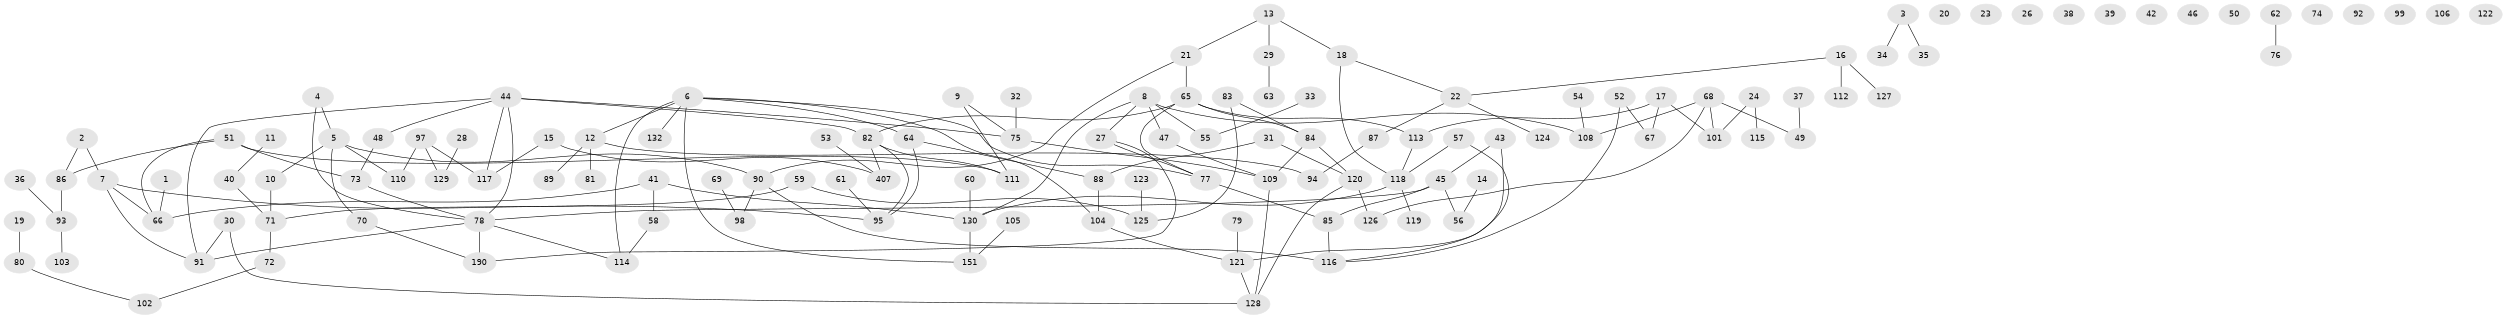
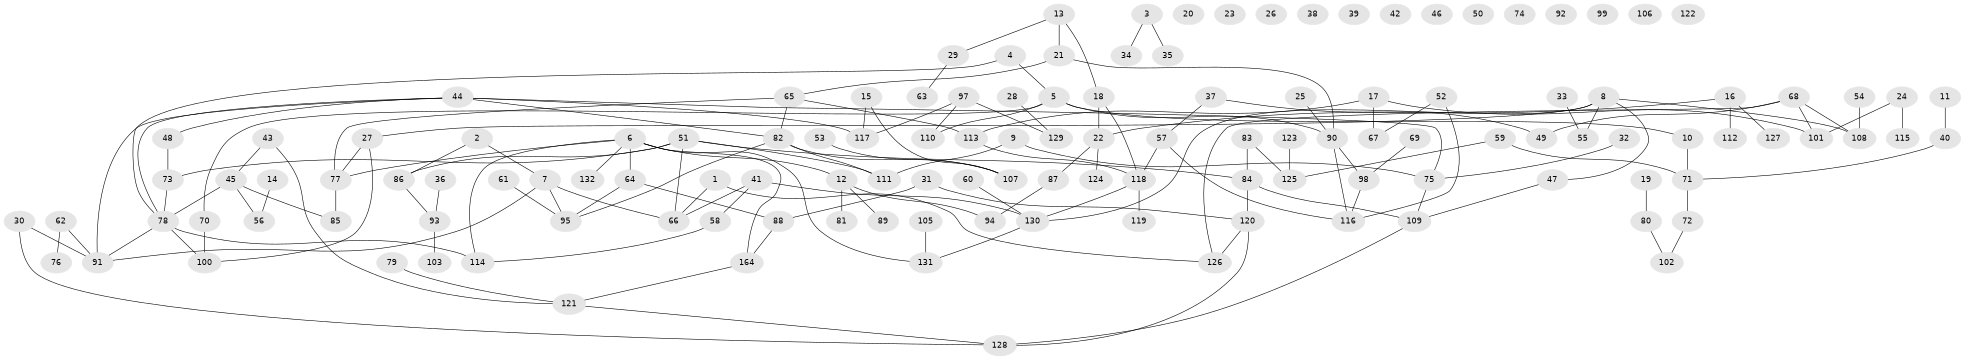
node "25": added
edge "37" -- "57": added
edge "65" -- "84": now "51" -- "84"
node "407": label "407" -> "107"
node "104": label "104" -> "164"
edge "1" -- "126": added
edge "62" -- "91": added
edge "85" -- "116": now "98" -- "116"
node "190": label "190" -> "100"
node "151": label "151" -> "131"
